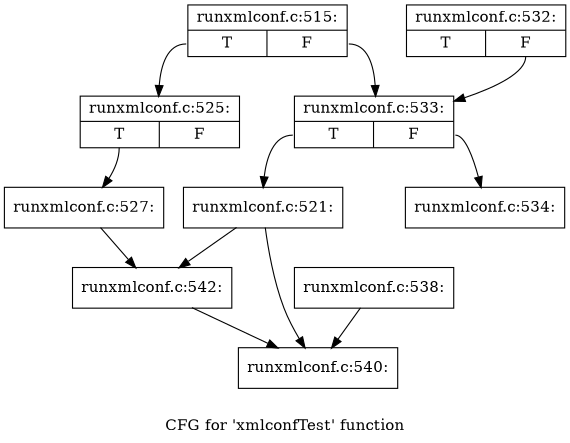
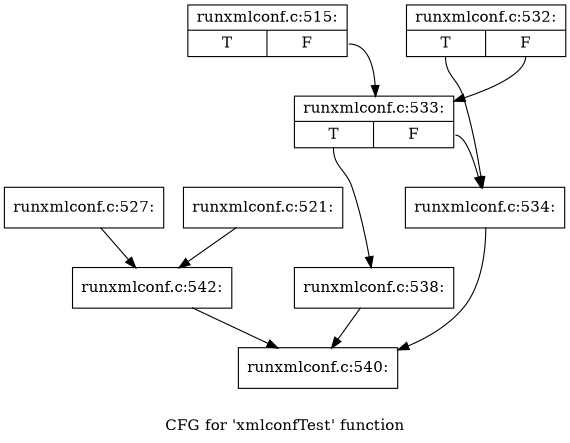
edge "runxmlconf.c:532:" -> "runxmlconf.c:534:": added
node "runxmlconf.c:525:": removed
edge "runxmlconf.c:533:" -> "runxmlconf.c:521:": now "runxmlconf.c:533:" -> "runxmlconf.c:538:"
edge "runxmlconf.c:521:" -> "runxmlconf.c:540:": now "runxmlconf.c:534:" -> "runxmlconf.c:540:"
